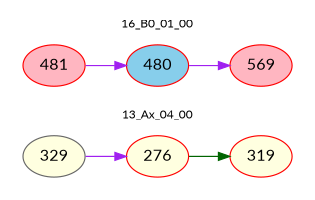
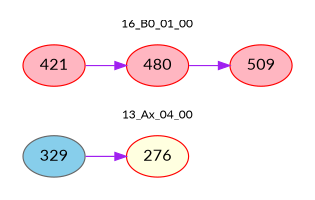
node "481": label "481" -> "421"
node "480": fillcolor skyblue -> lightpink
node "569": label "569" -> "509"
node "329": fillcolor lightyellow -> skyblue
node "319": removed
